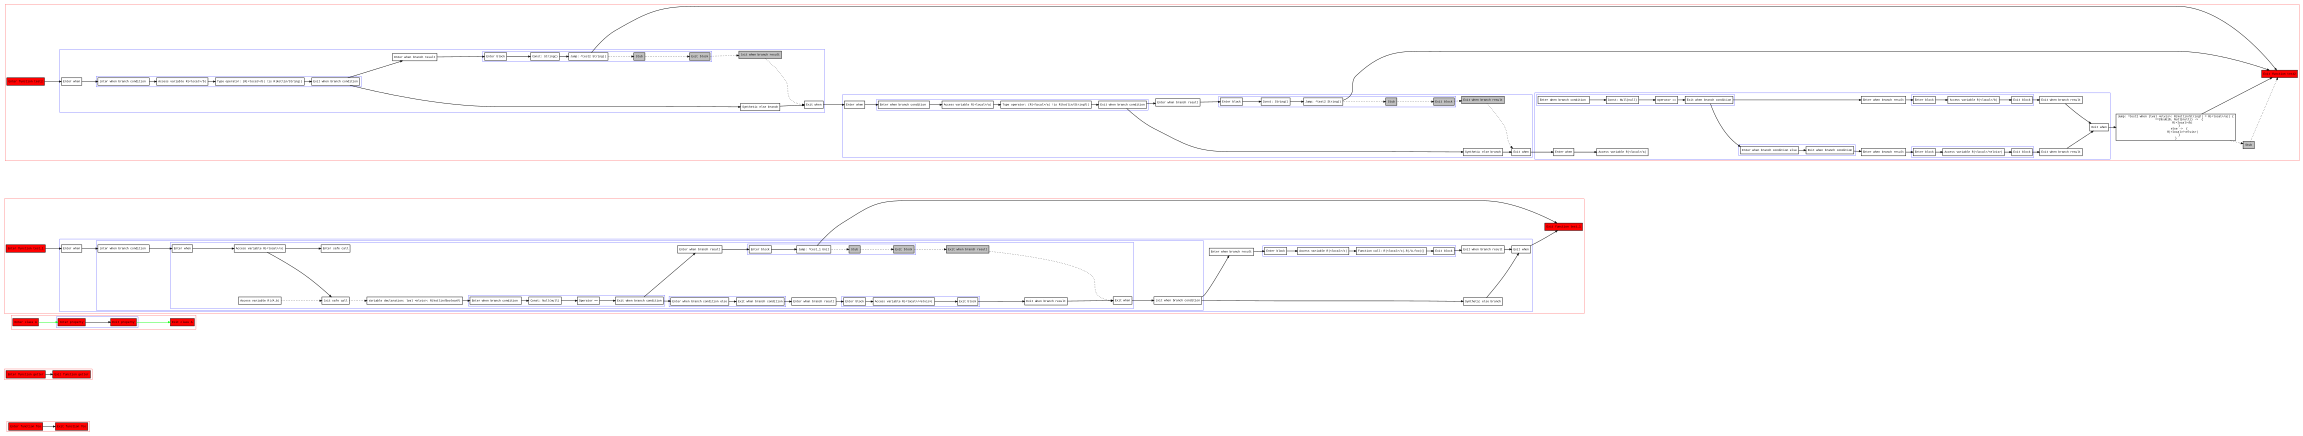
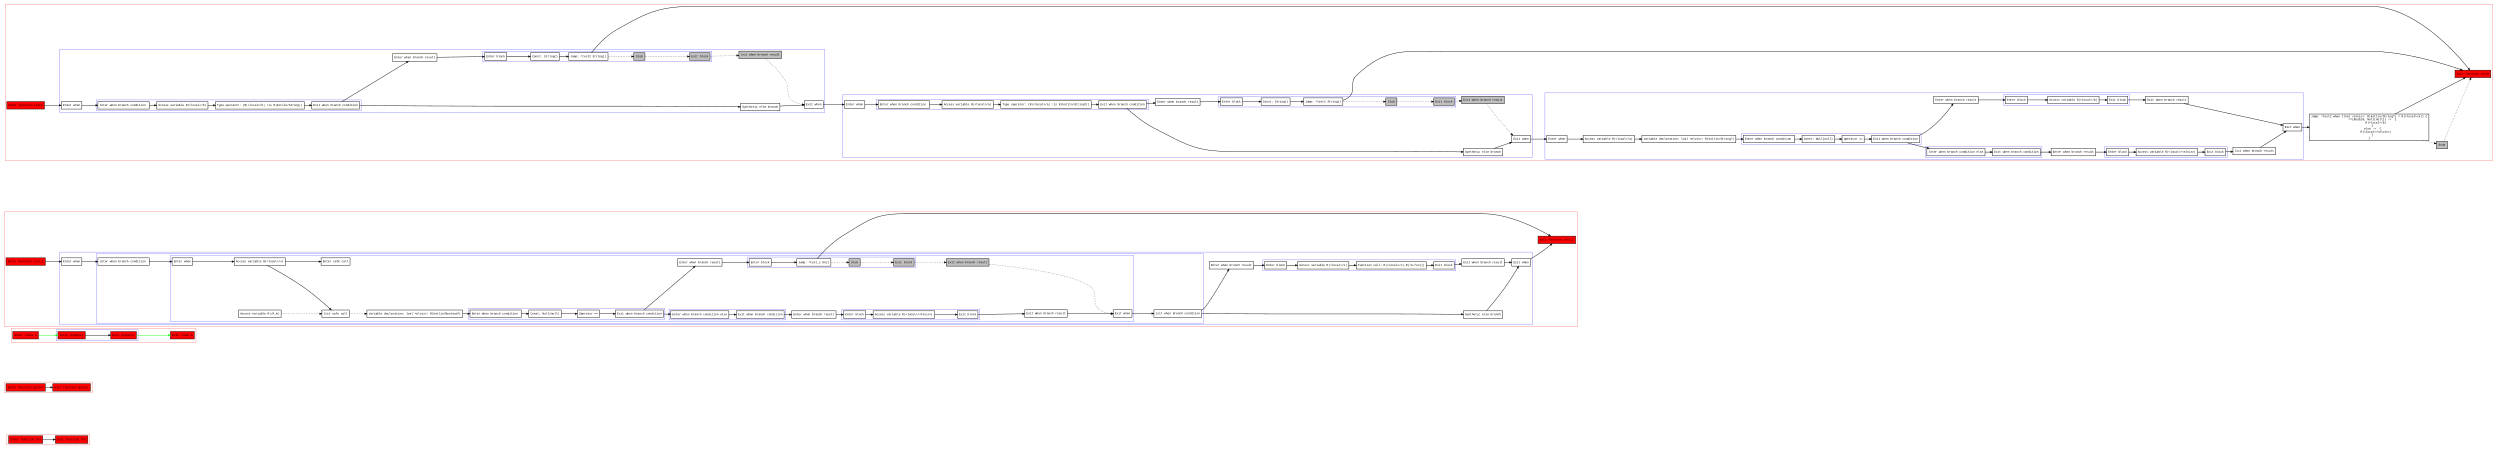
node "Variable declaration: lval <elvis>: R|kotlin/String?|": added
